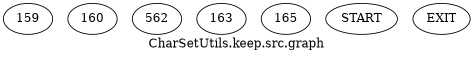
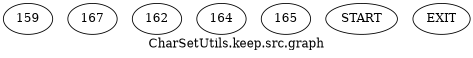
node "160": label "160" -> "167"
node "562": label "562" -> "162"
node "163": label "163" -> "164"
